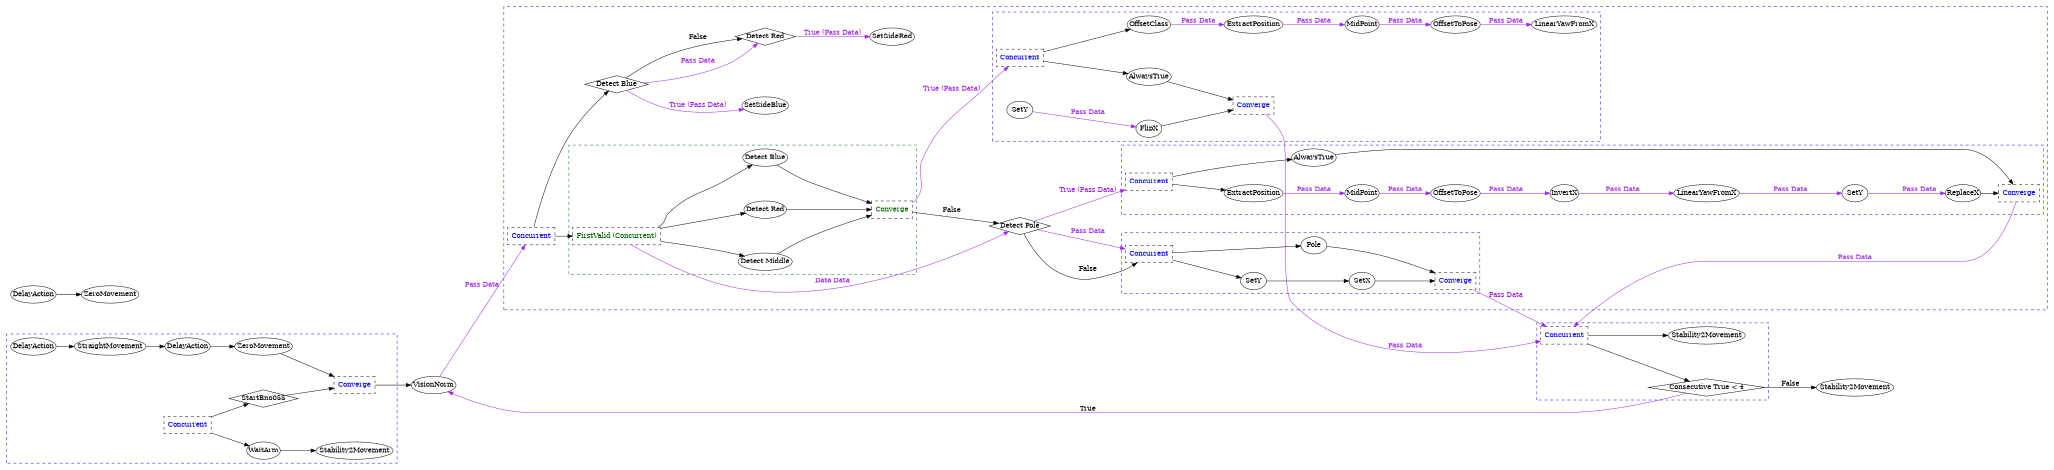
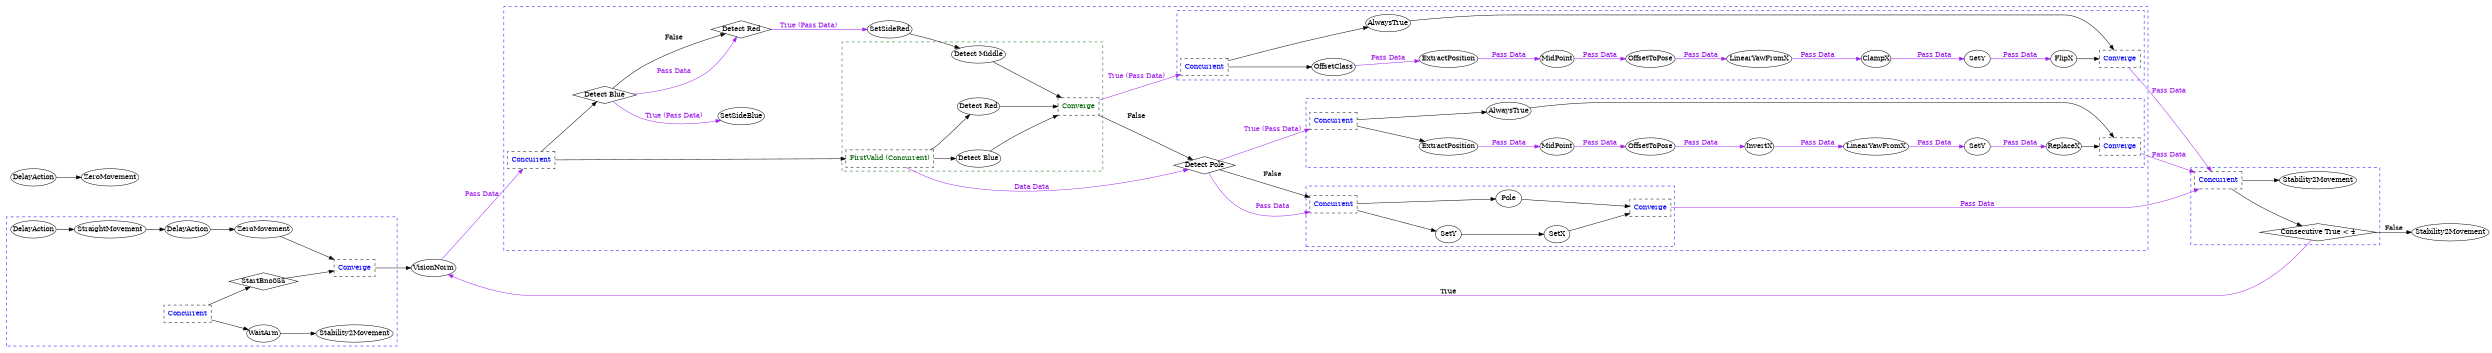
node "ClampX": added
edge "FirstValid (Concurrent)" -> "Detect Middle": now "SetSideRed" -> "Detect Middle"
